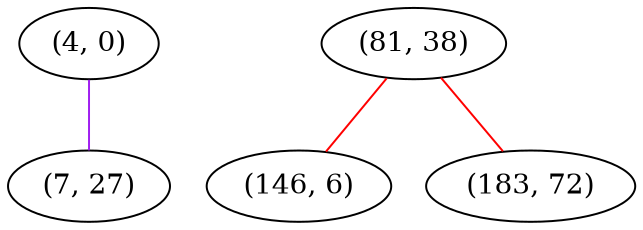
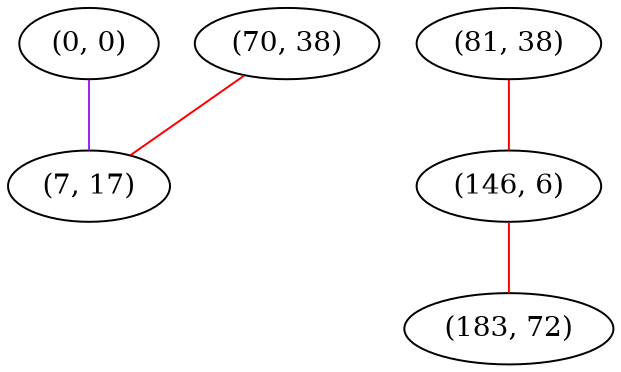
node "(4, 0)": label "(4, 0)" -> "(0, 0)"
node "(70, 38)": added
edge "(81, 38)" -- "(183, 72)": now "(146, 6)" -- "(183, 72)"
node "(7, 27)": label "(7, 27)" -> "(7, 17)"
